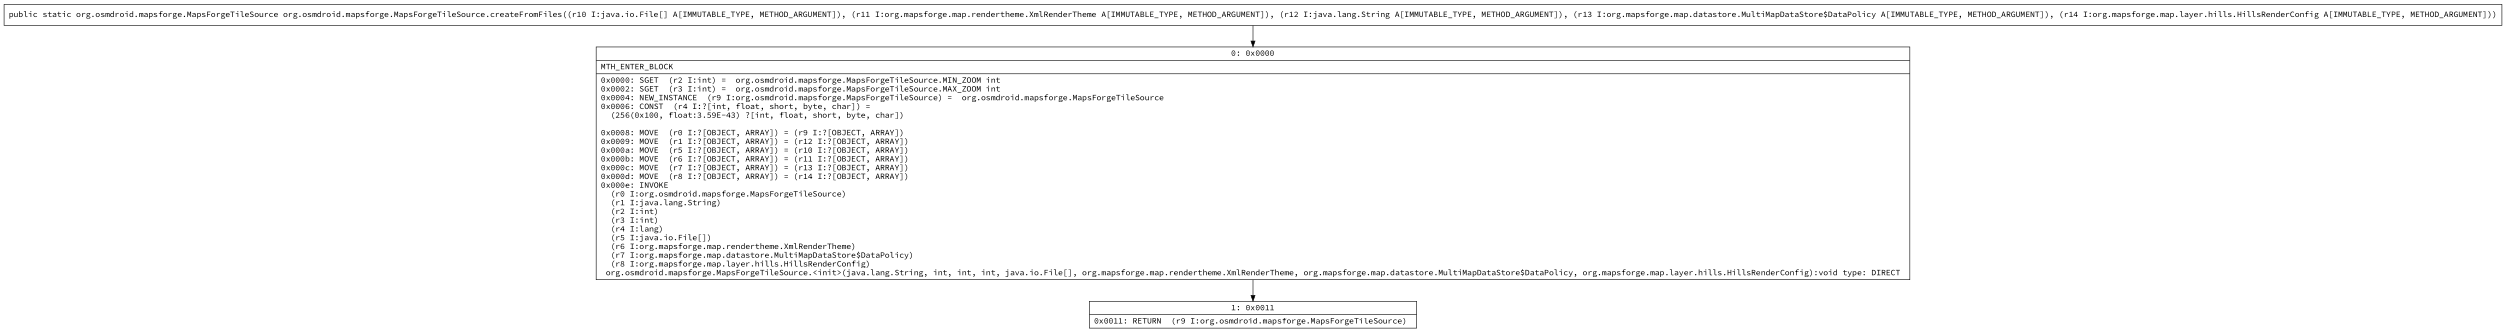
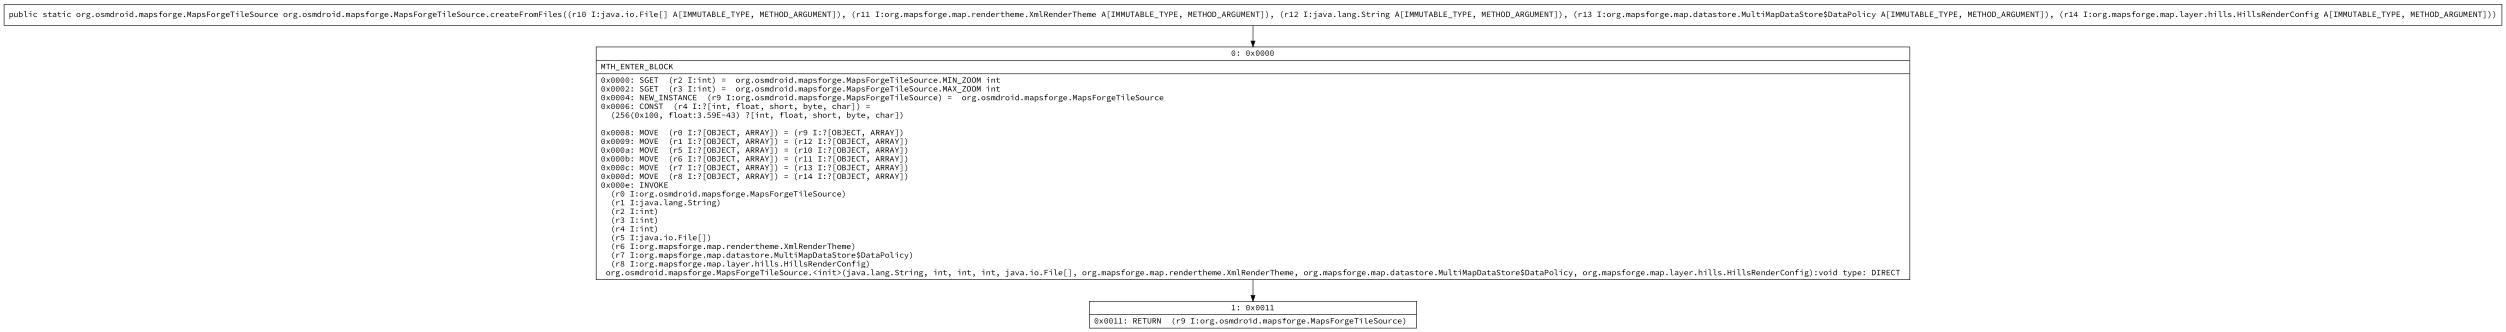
node "0: 0x0000": text "(r4 I:lang)" -> "(r4 I:int)"
